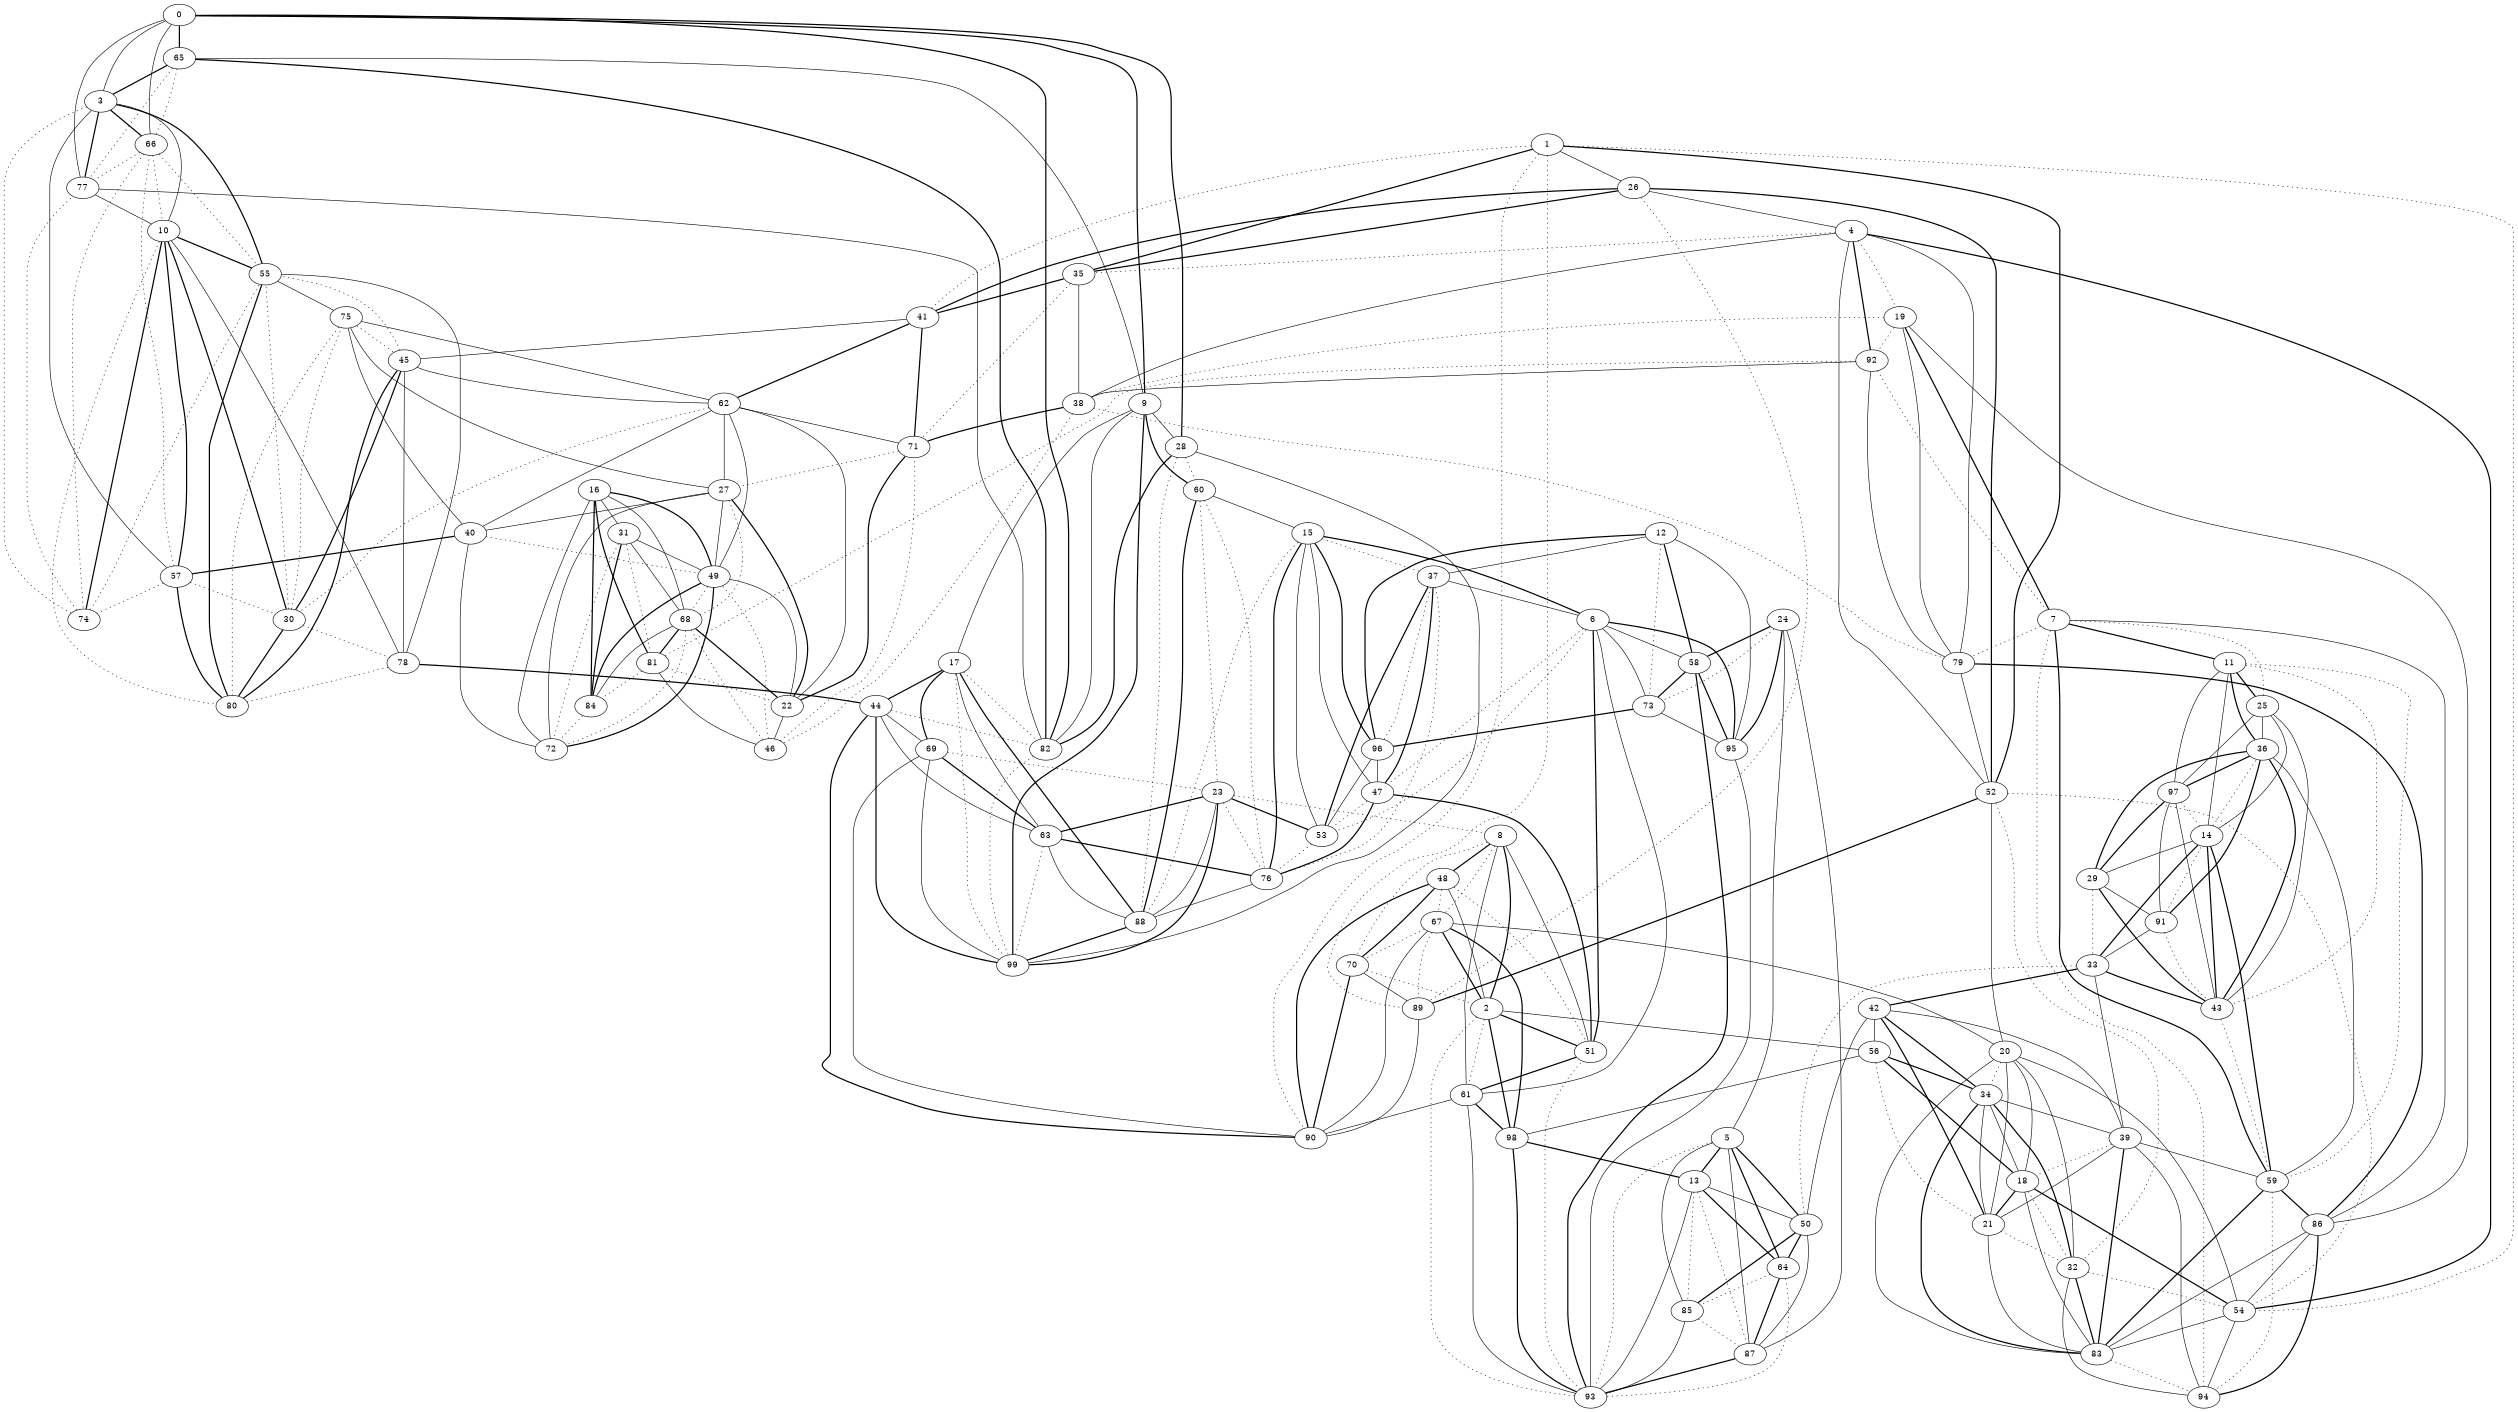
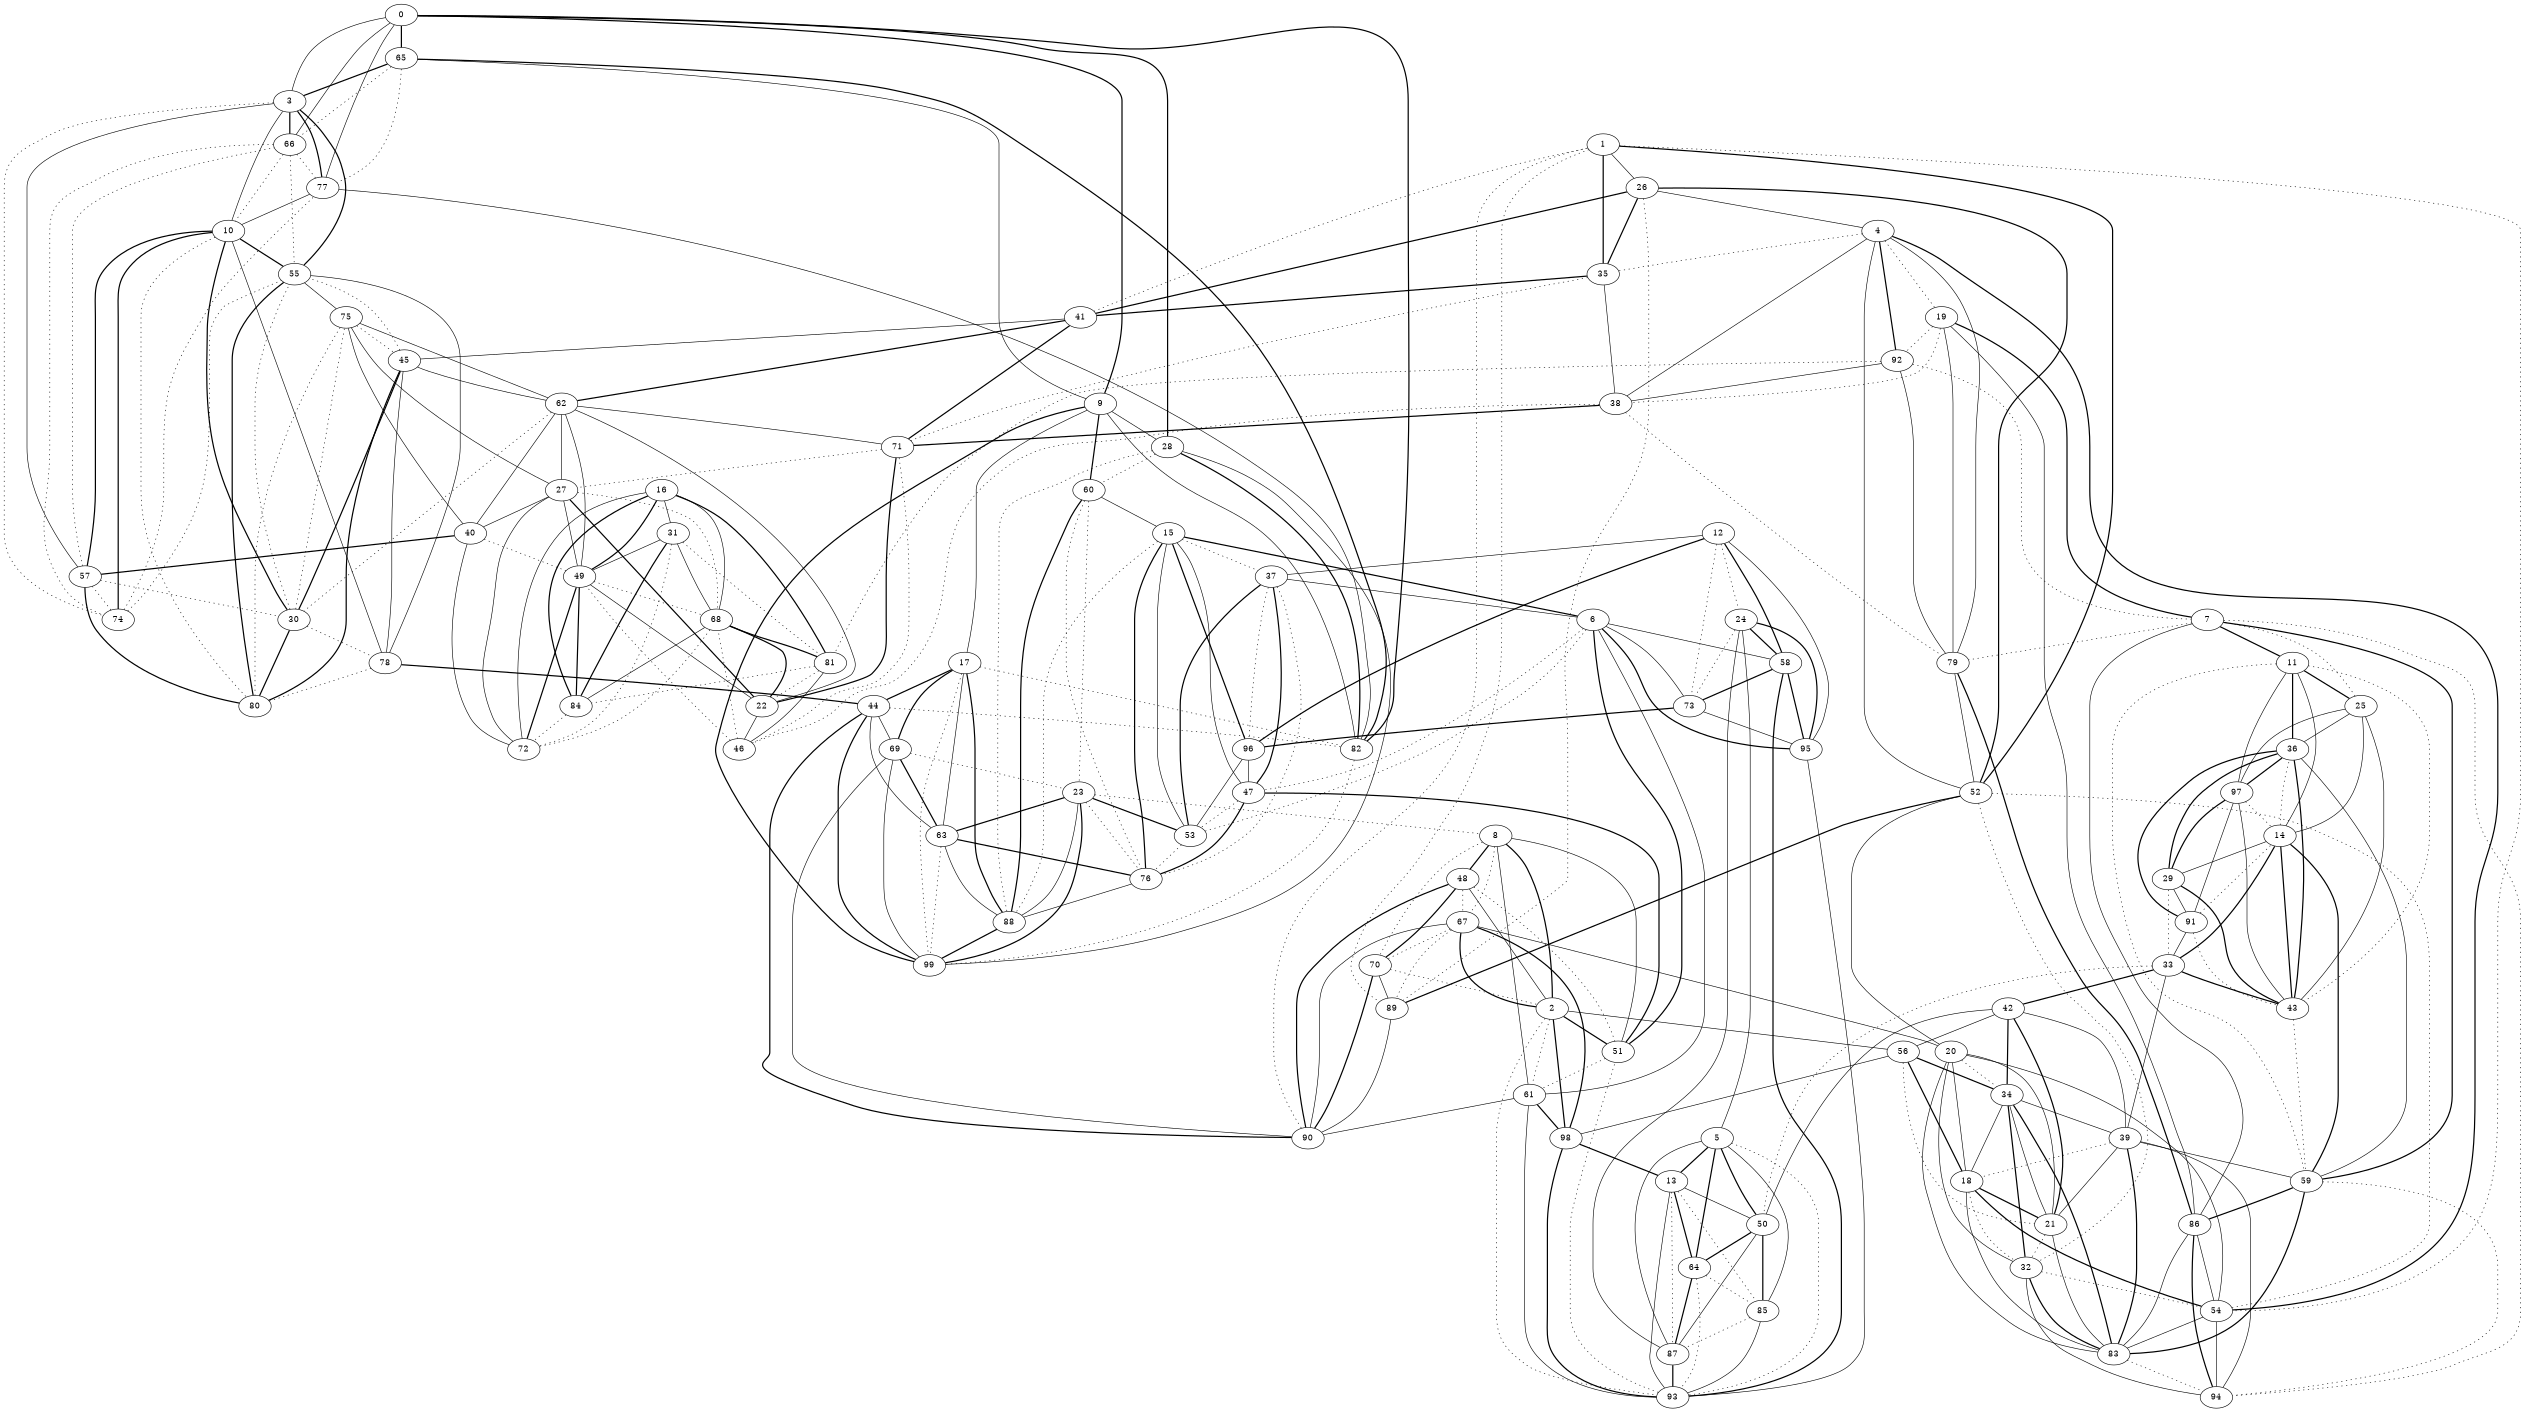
edge "12" -- "24": added
edge "51" -- "61": style bold -> dotted
